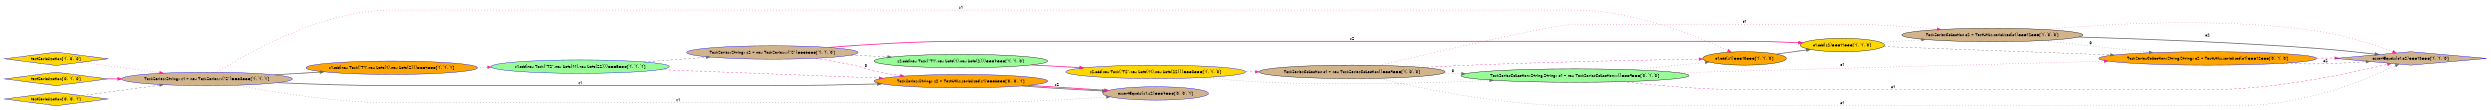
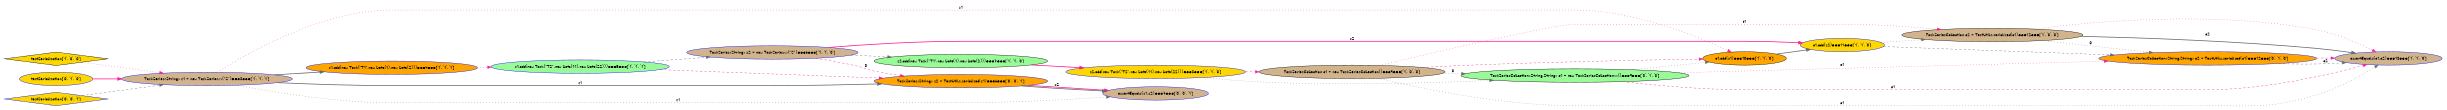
node "c1.add(s2)@@@11@@@['1', '1', '0']": color black -> blue
node "assertEquals(c1,c2)@@@13@@@['1', '1', '0']": shape diamond -> ellipse
node "testSerialization['1', '0', '0']": color blue -> black
node "testSerialization['0', '1', '0']": shape diamond -> ellipse
